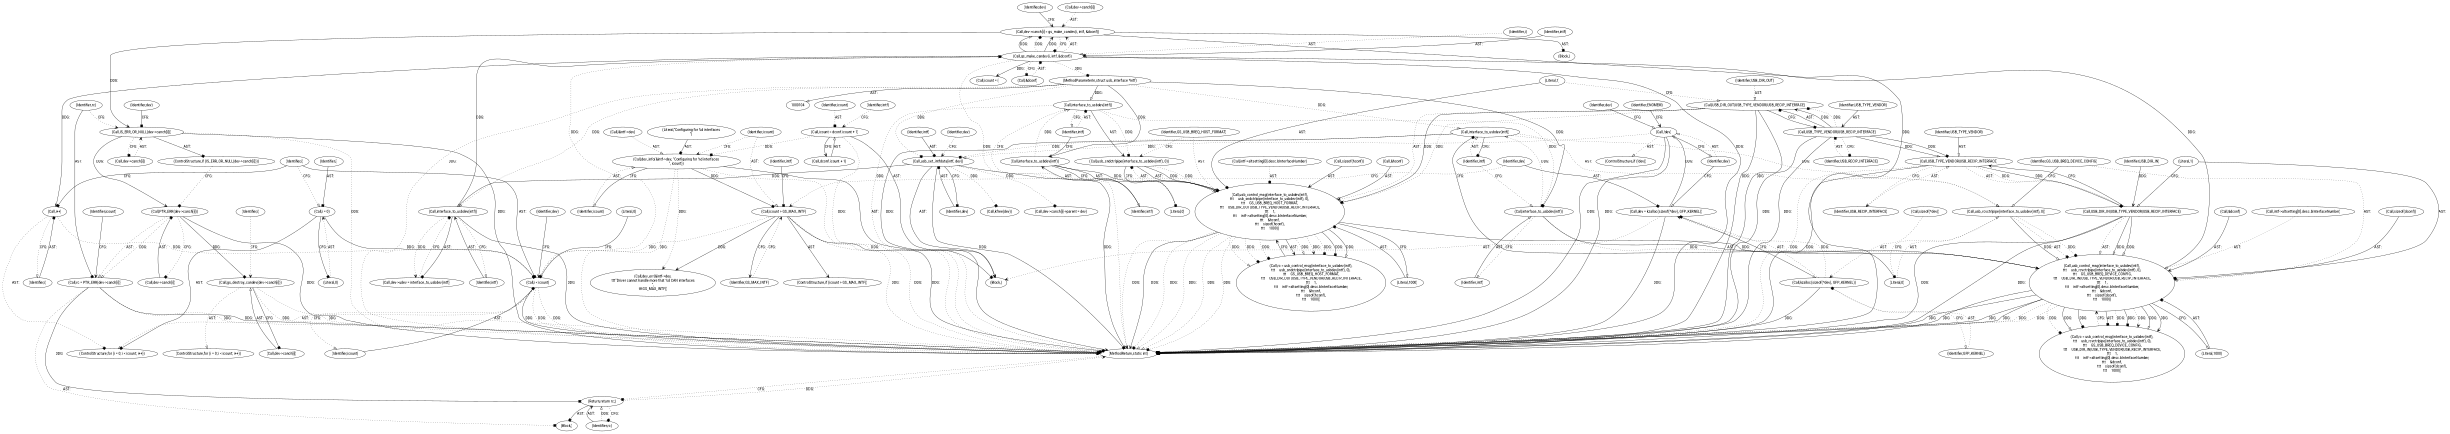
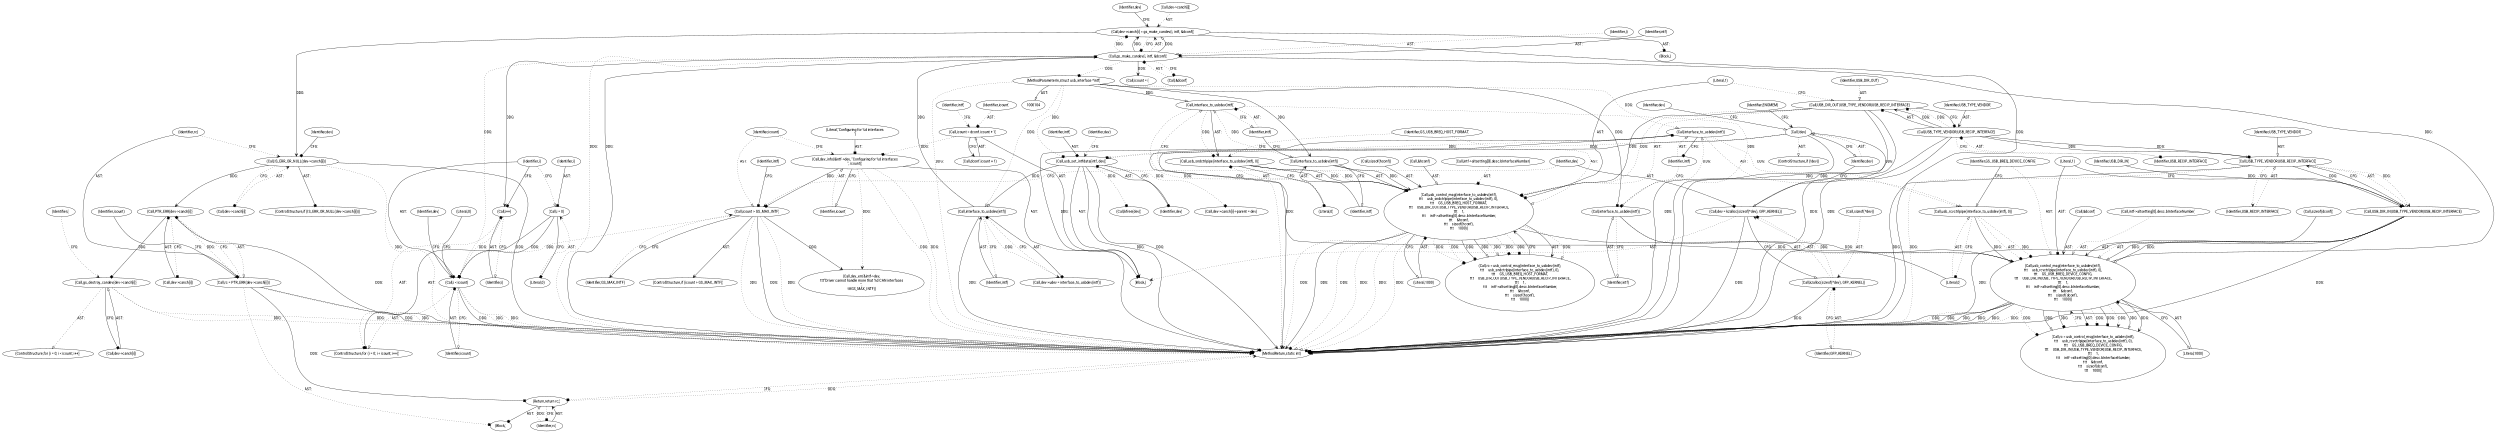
node "(Call,&intf->dev)": removed
edge "(ControlStructure,if (IS_ERR_OR_NULL(dev->canch[i])))" -> "(Call,PTR_ERR(dev->canch[i]))": now "(Call,rc = PTR_ERR(dev->canch[i]))" -> "(Call,PTR_ERR(dev->canch[i]))"
edge "(Call,icount = dconf.icount + 1)" -> "(MethodReturn,static int)": removed, label "DDG:"
